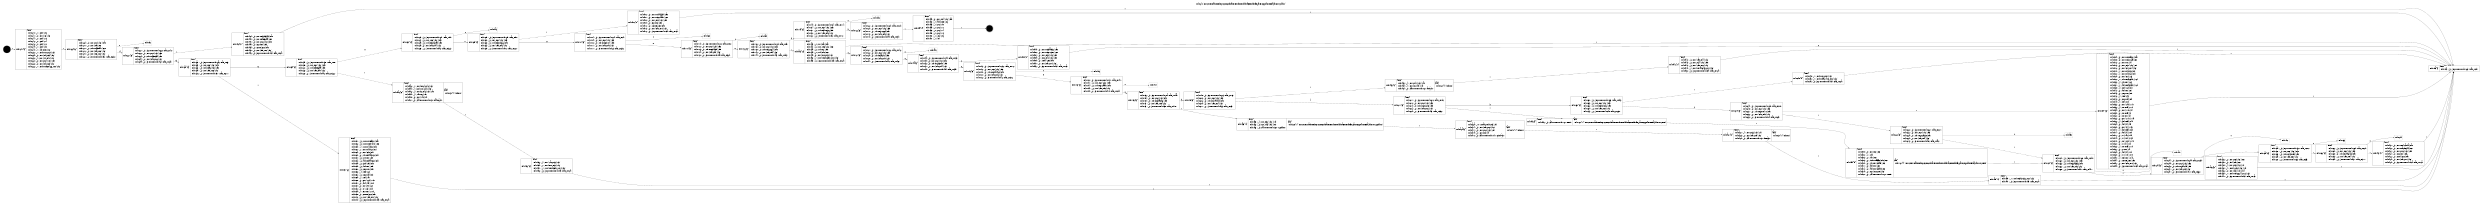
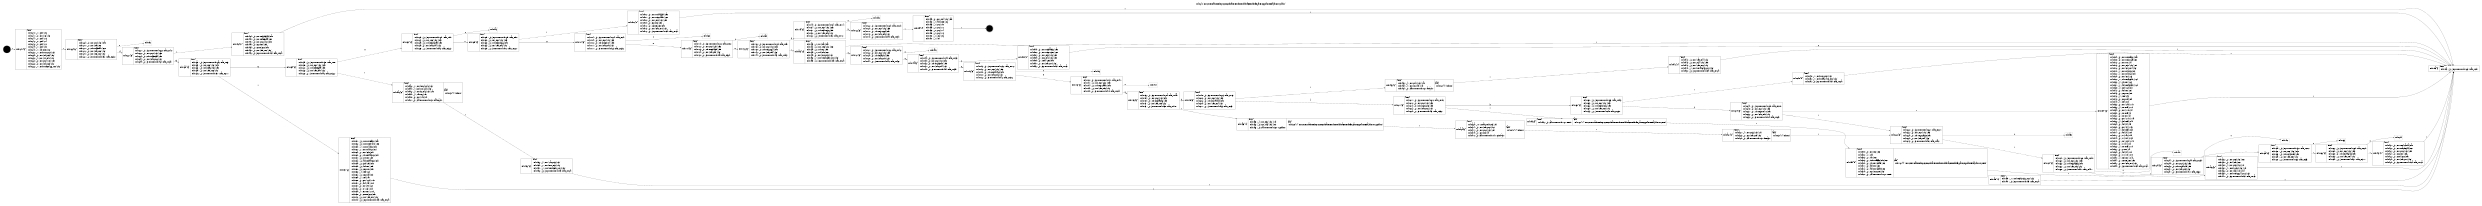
edge "0x4019fd [40]" -> "0x40187b [25]": now "0x4019fd [40]" -> "0x401a25 [32]"
edge "0x401a81 [15]" -> "0x401a90 [12]": now "0x401a81 [15]" -> "0x401862 [25]"
